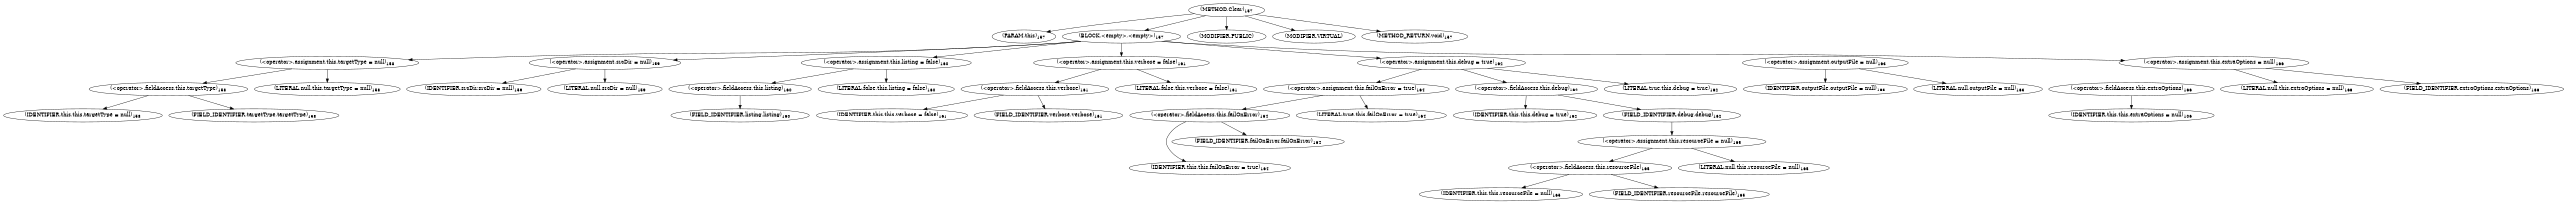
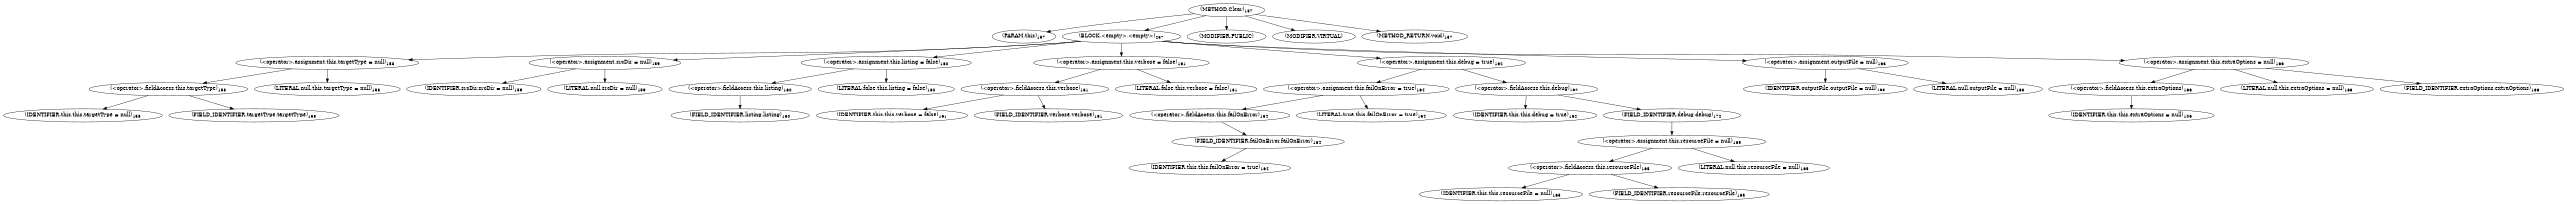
node "(BLOCK,<empty>,<empty>)": text "157" -> "257"
edge "(BLOCK,<empty>,<empty>)" -> "(<operator>.assignment,outputFile = null)": added
edge "(<operator>.assignment,this.extraOptions = null)" -> "(<operator>.fieldAccess,this.extraOptions)": added
node "(LITERAL,true,this.debug = true)": removed
node "(FIELD_IDENTIFIER,debug,debug)": text "162" -> "172"
edge "(<operator>.fieldAccess,this.failOnError)" -> "(IDENTIFIER,this,this.failOnError = true)": now "(FIELD_IDENTIFIER,failOnError,failOnError)" -> "(IDENTIFIER,this,this.failOnError = true)"
